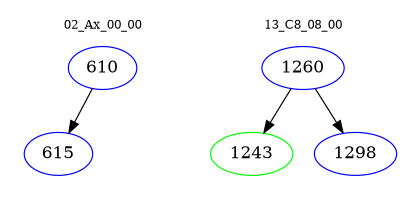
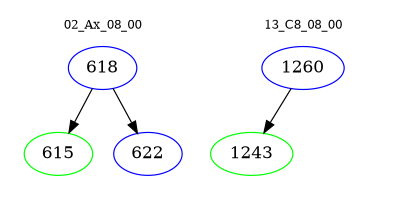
cluster "02_Ax_00_00": label "02_Ax_00_00" -> "02_Ax_08_00"
node "610": label "610" -> "618"
node "615": color blue -> green
node "622": added
node "1298": removed
